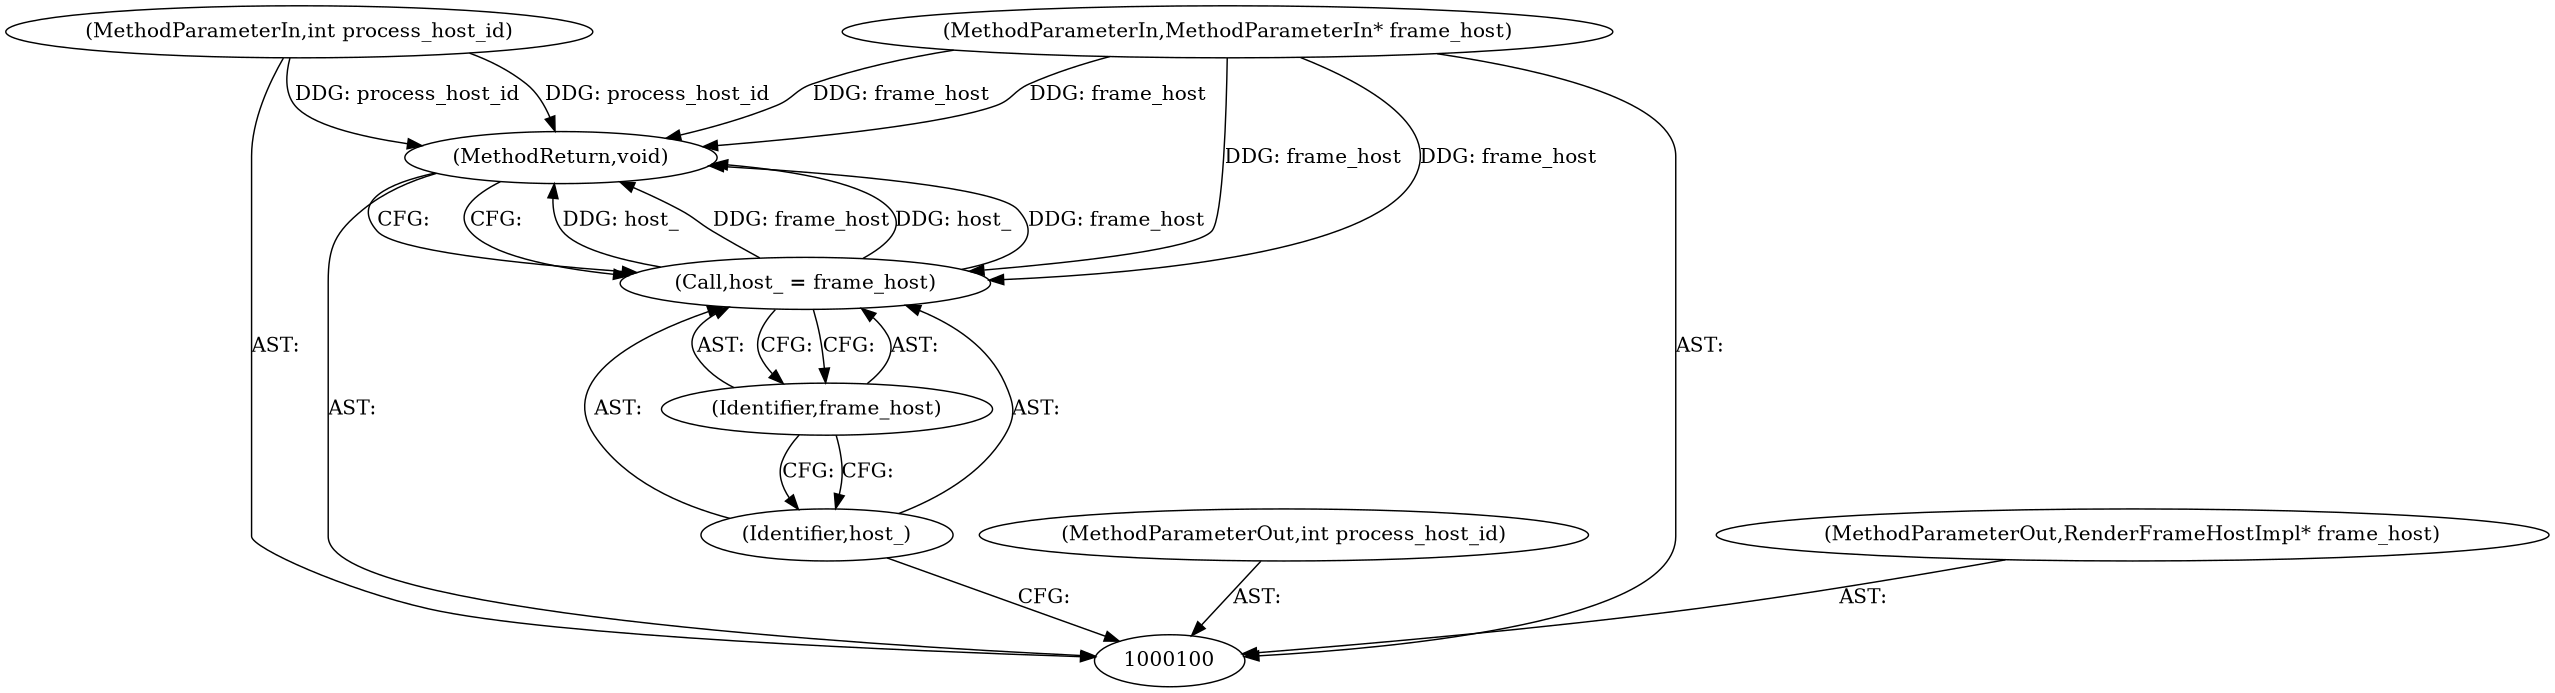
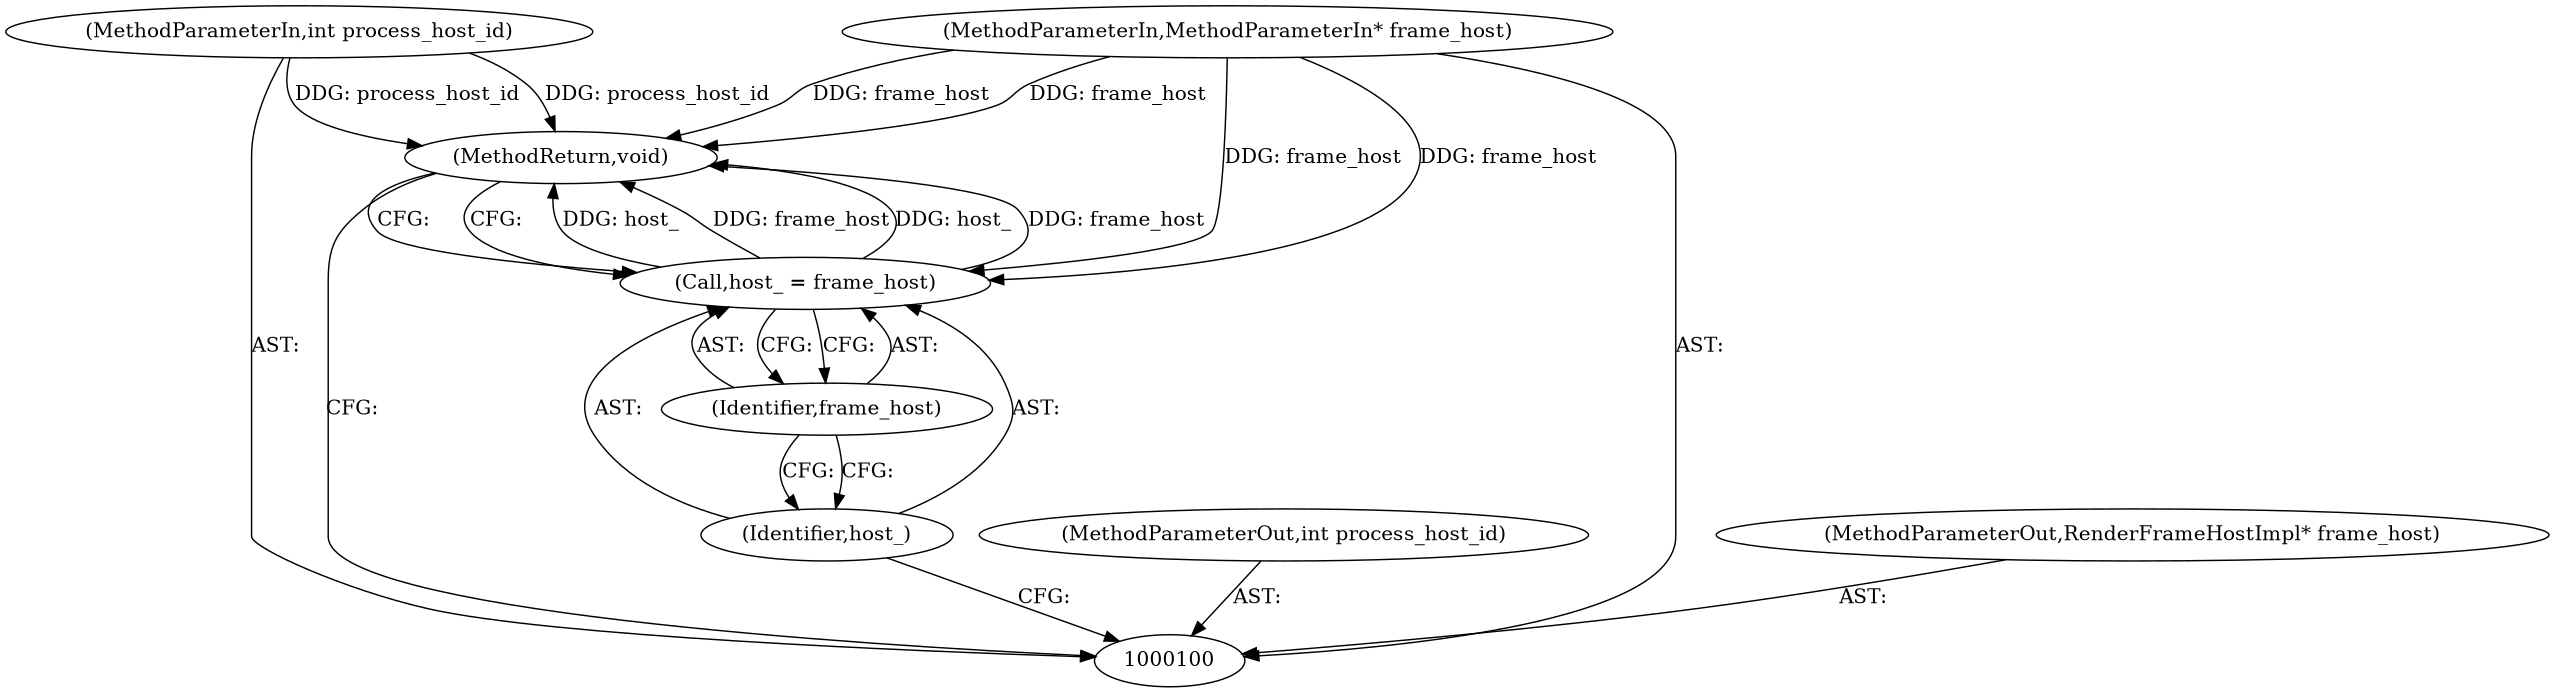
edge "(MethodReturn,void)" -> "1000100": label "AST: " -> "CFG: "
